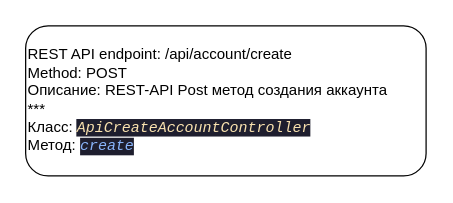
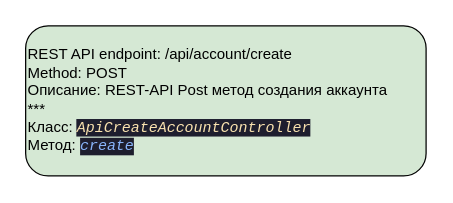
node "REST API endpoint: /api/account/create Method: POST Описание: REST-API Post метод создания аккаунта *** Класс: ApiCreateAccountController Метод: create": fillcolor #ffffff -> #d5e8d4
